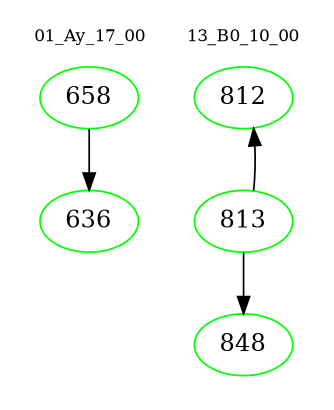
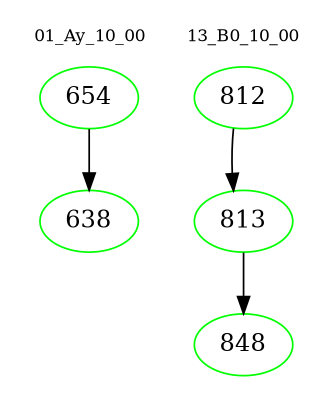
cluster "01_Ay_17_00": label "01_Ay_17_00" -> "01_Ay_10_00"
node "658": label "658" -> "654"
edge "813" -> "812": reversed
node "636": label "636" -> "638"
